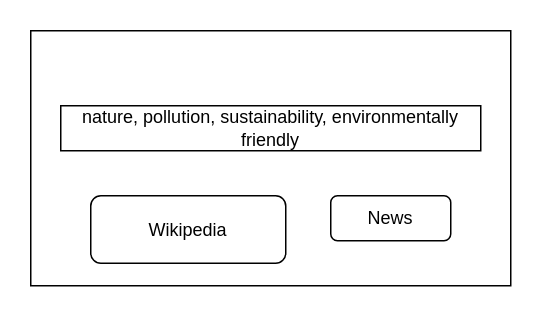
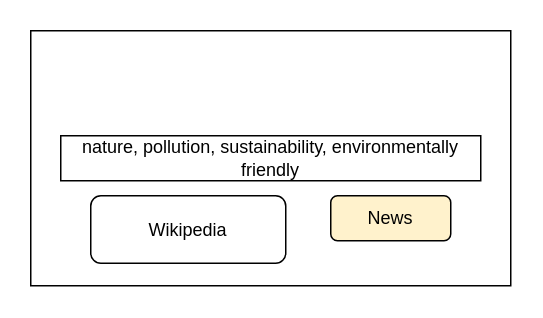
node "nature, pollution, sustainability, environmentally friendly": moved (271, 128) -> (271, 158)
node "News": fillcolor #ffffff -> #fff2cc
